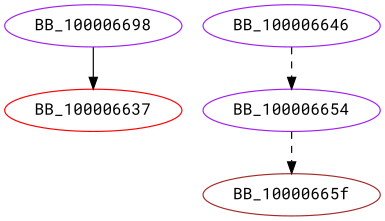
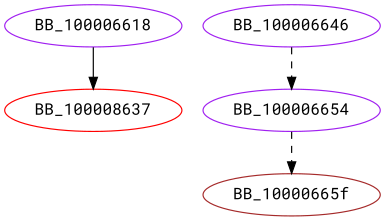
node "BB_100006698": label "BB_100006698" -> "BB_100006618"
node "BB_100006637": label "BB_100006637" -> "BB_100008637"
